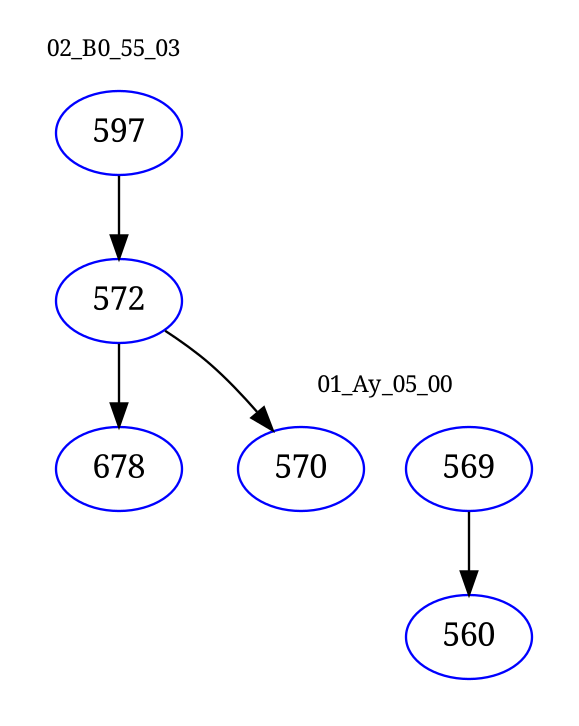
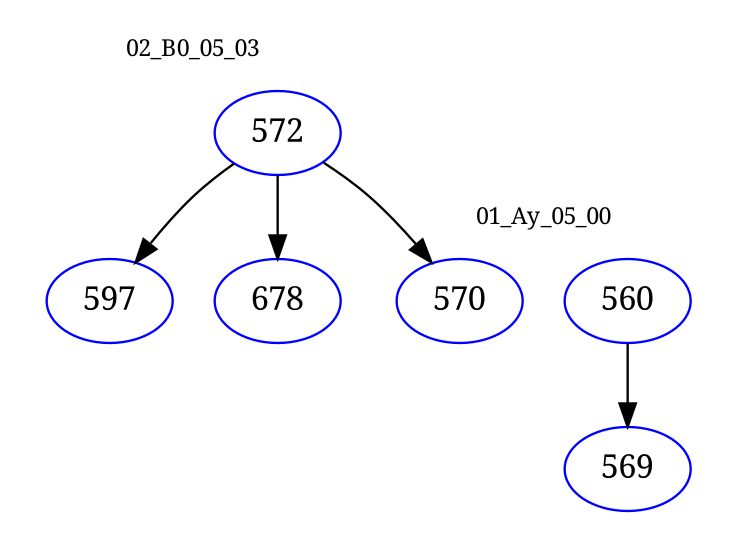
cluster "02_B0_55_03": label "02_B0_55_03" -> "02_B0_05_03"
edge "597" -> "572": reversed
edge "569" -> "560": reversed
